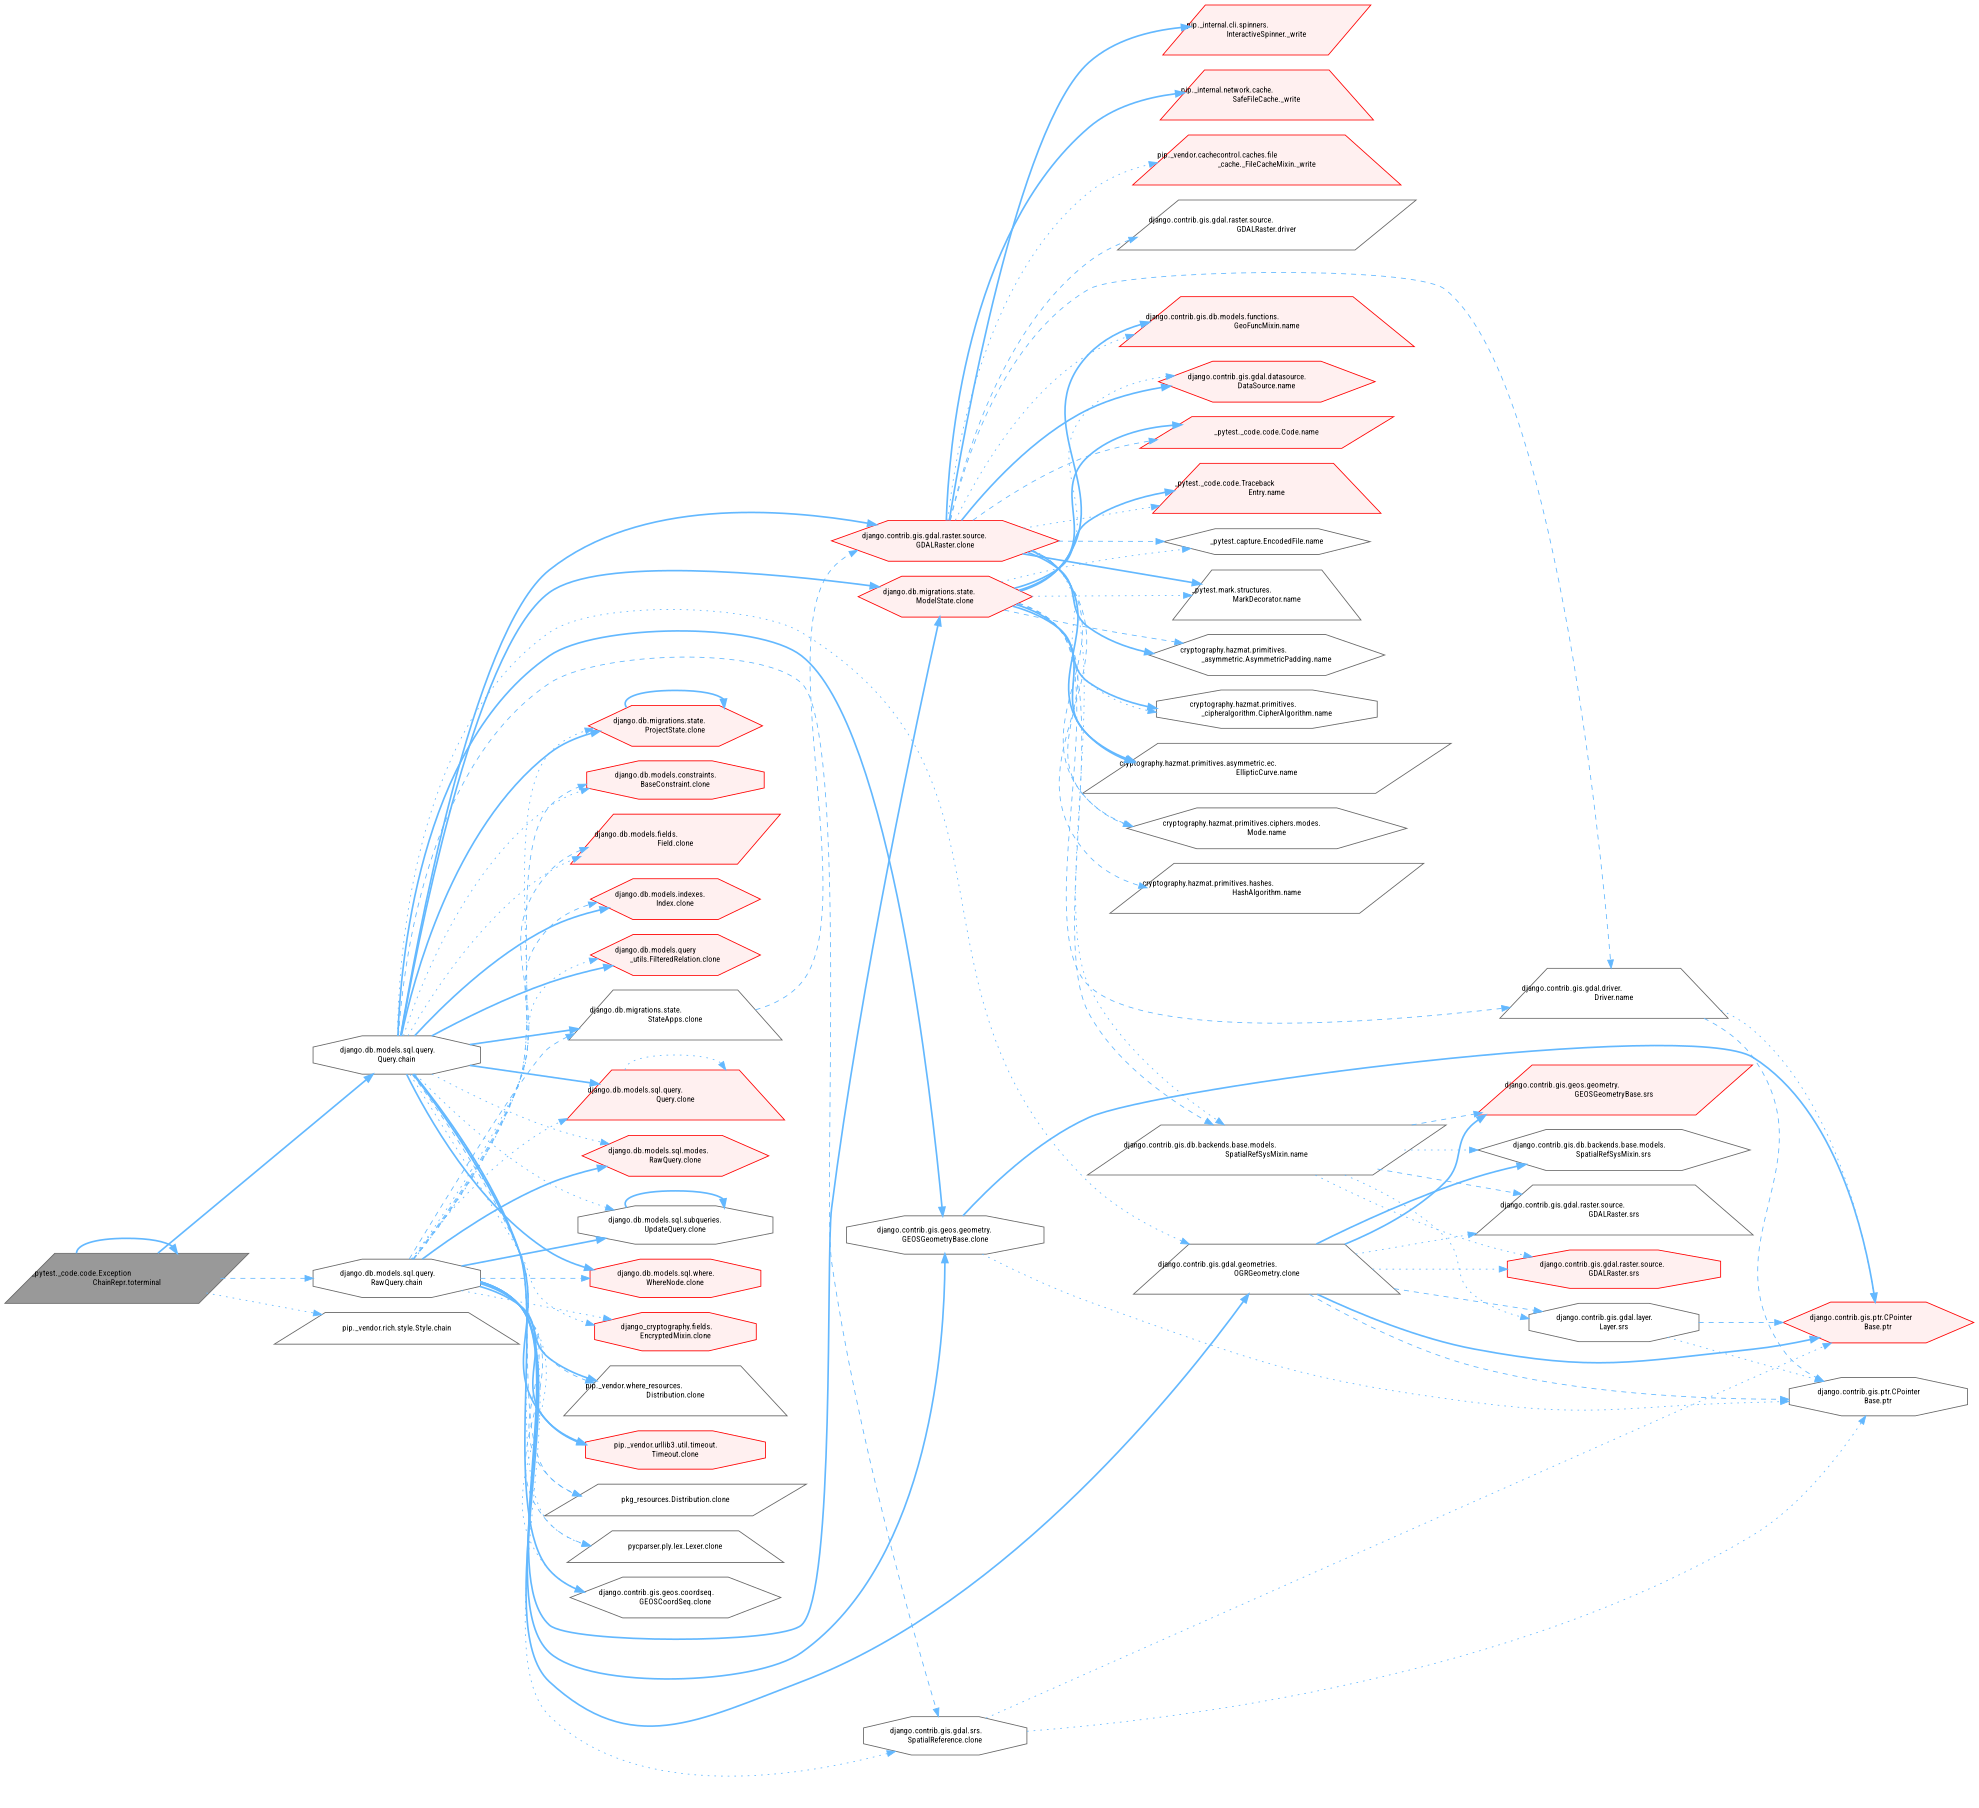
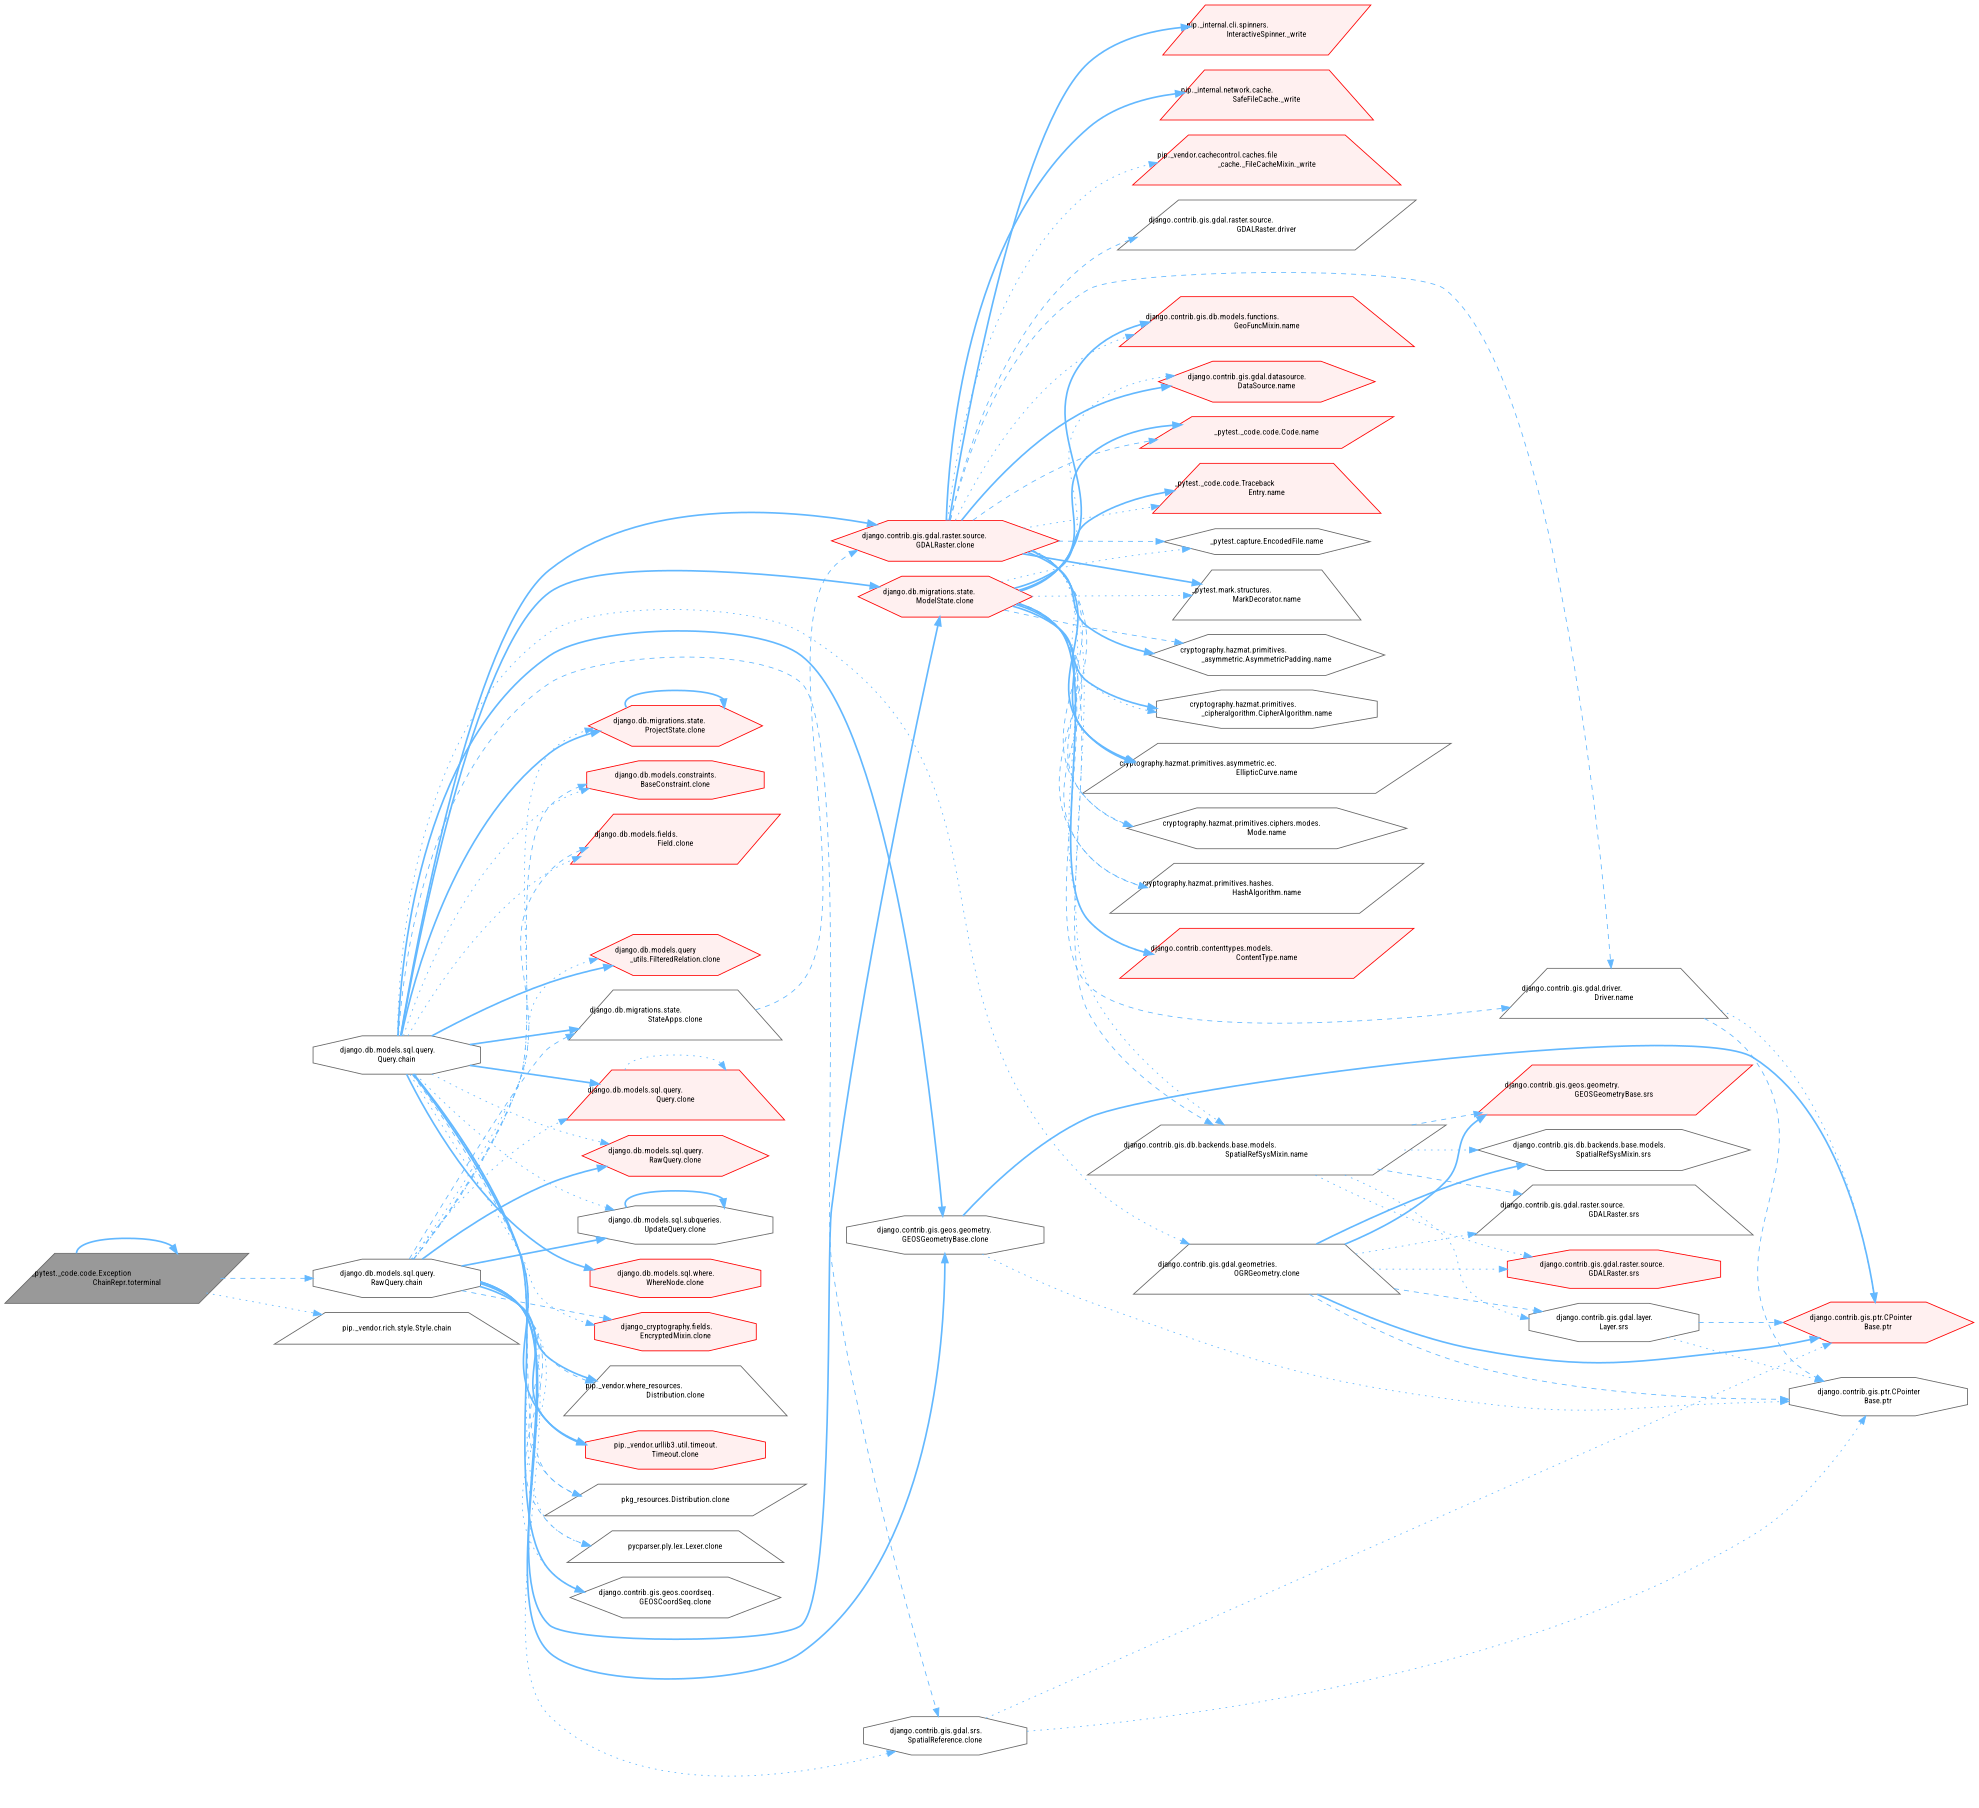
edge "django.db.migrations.state. ModelState.clone" -> "cryptography.hazmat.primitives.hashes. HashAlgorithm.name": added
node "django.db.models.indexes. Index.clone": removed
node "django.contrib.contenttypes.models. ContentType.name": added
node "django.db.models.sql.modes. RawQuery.clone": label "django.db.models.sql.modes. RawQuery.clone" -> "django.db.models.sql.query. RawQuery.clone"
edge "_pytest._code.code.Exception ChainRepr.toterminal" -> "django.db.models.sql.query. Query.chain": removed
edge "django.db.models.sql.query. RawQuery.chain" -> "django.db.models.sql.where. WhereNode.clone": removed
edge "django.db.models.sql.query. RawQuery.chain" -> "django_cryptography.fields. EncryptedMixin.clone": style dotted -> dashed
edge "django.db.models.sql.query. RawQuery.chain" -> "django.contrib.gis.gdal.geometries. OGRGeometry.clone": removed
